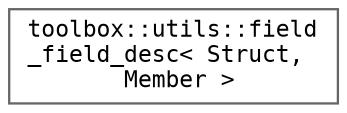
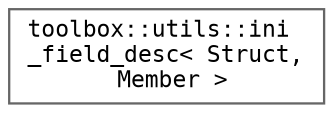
node "toolbox::utils::field _field_desc< Struct, Member >": label "toolbox::utils::field _field_desc< Struct, Member >" -> "toolbox::utils::ini _field_desc< Struct, Member >"
